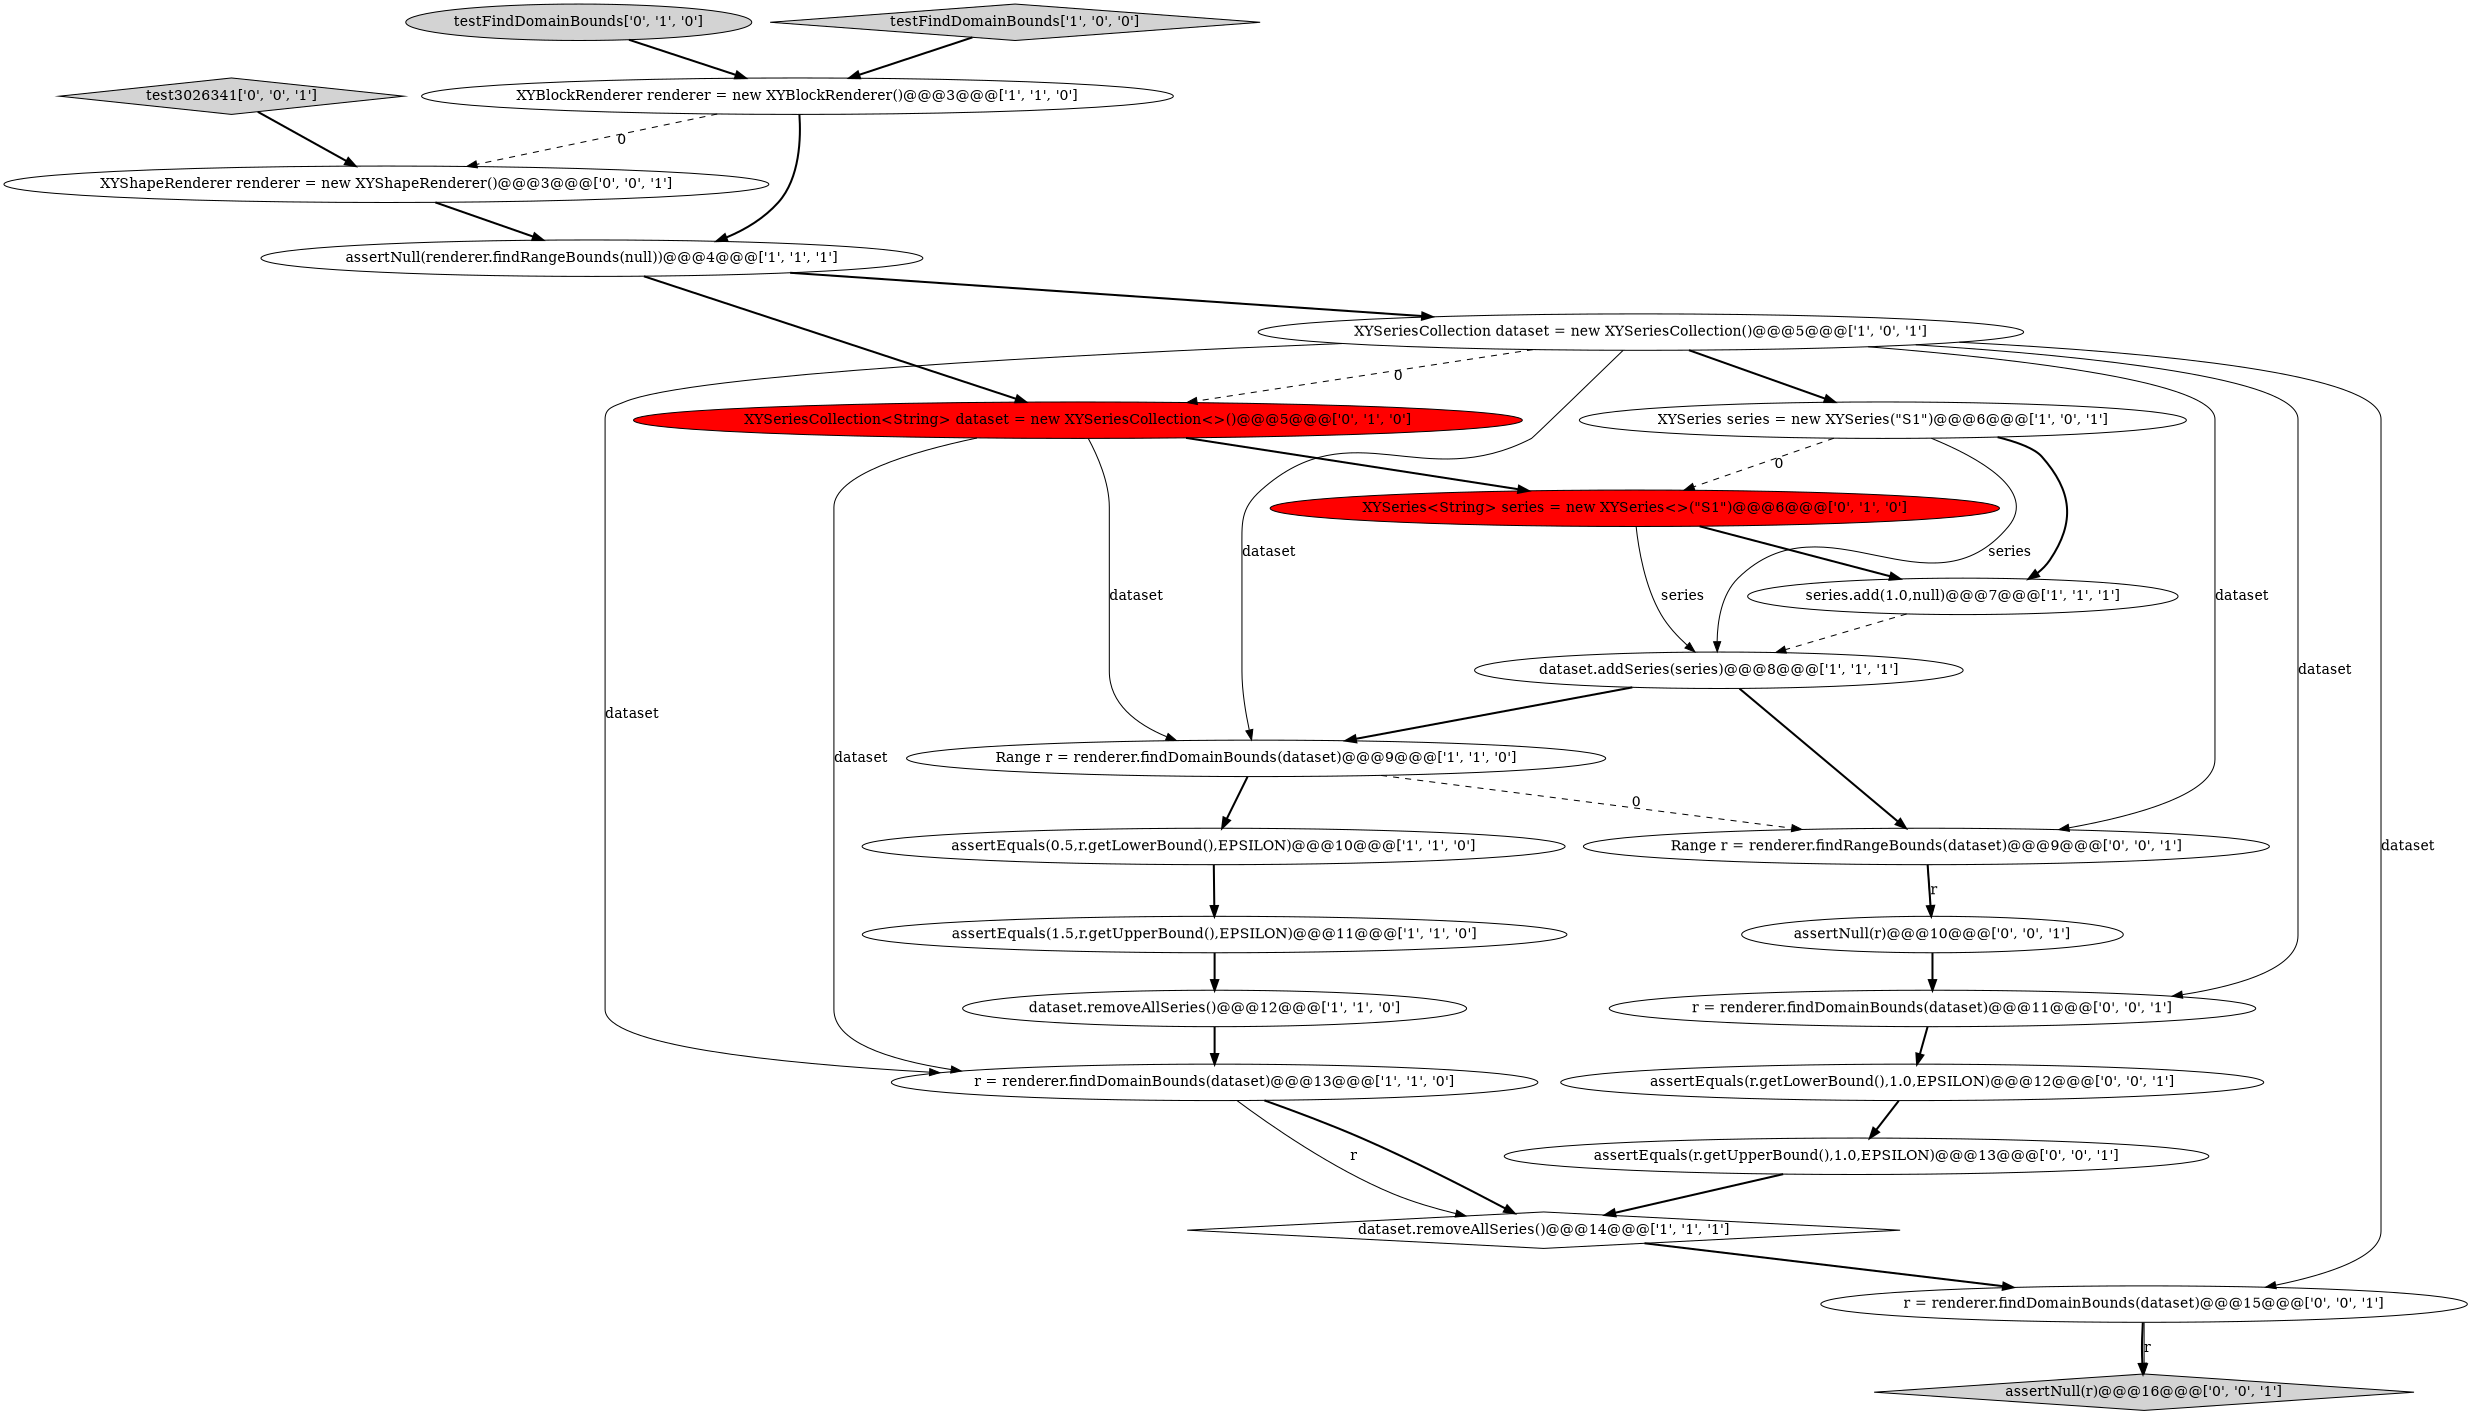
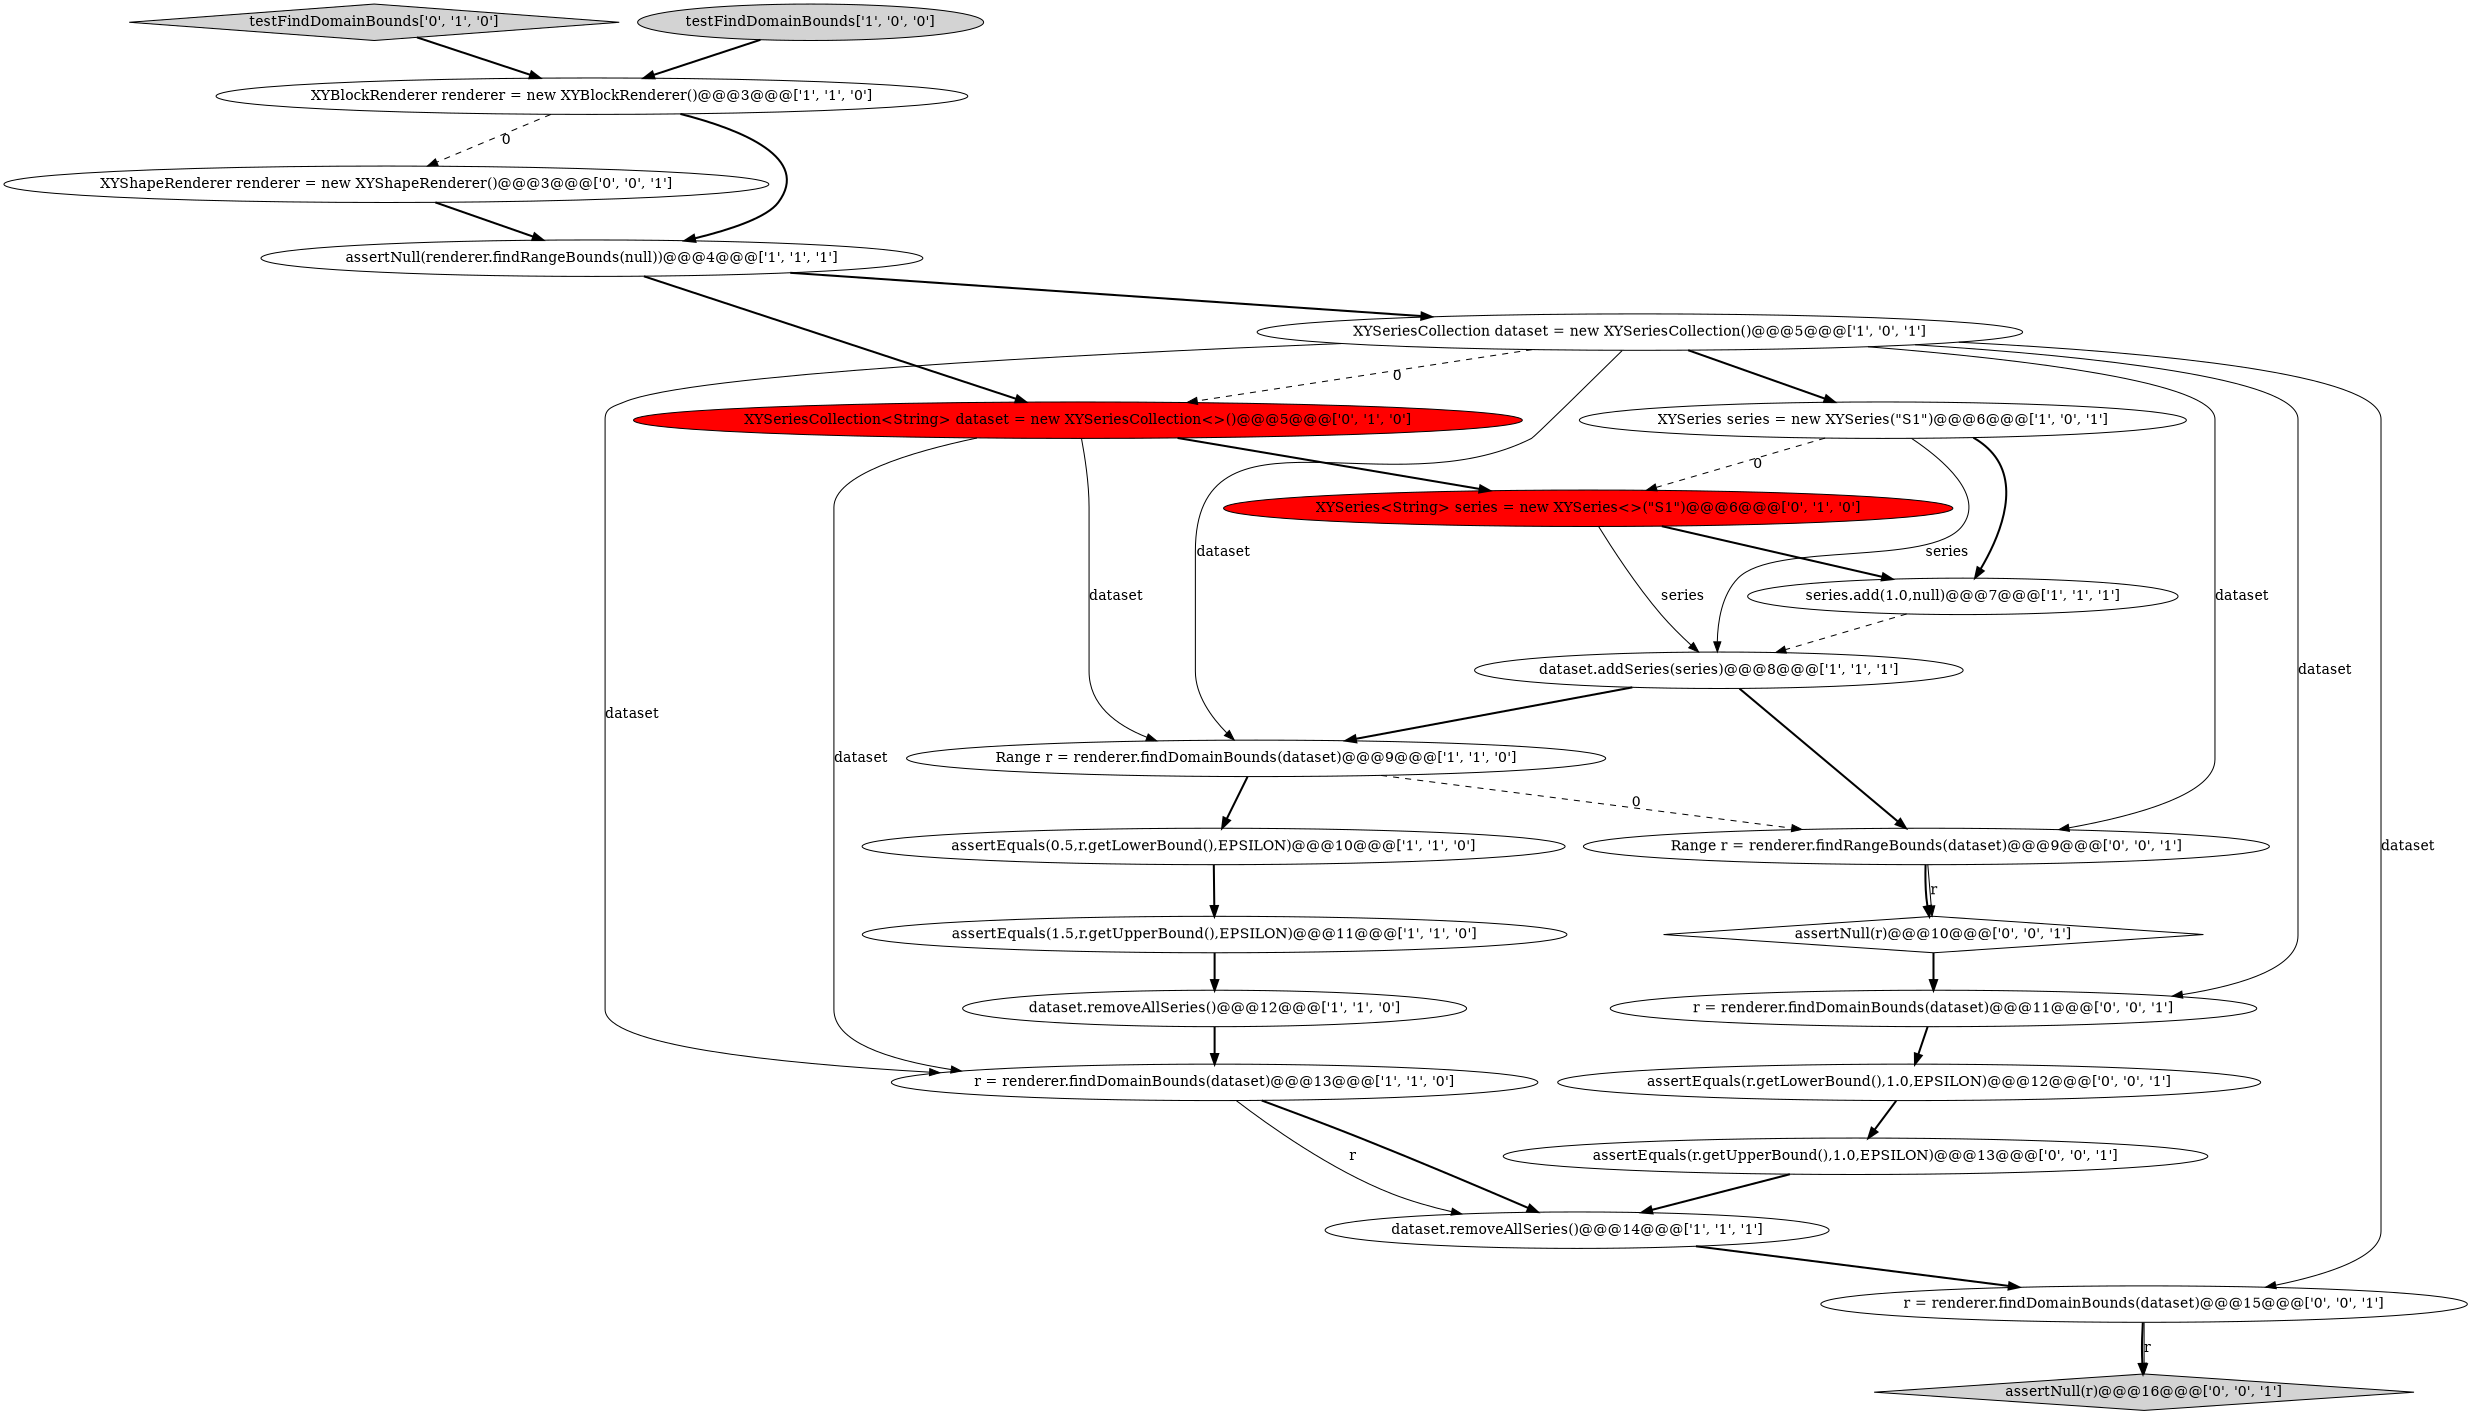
node "testFindDomainBounds['0', '1', '0']": shape ellipse -> diamond
node "testFindDomainBounds['1', '0', '0']": shape diamond -> ellipse
node "test3026341['0', '0', '1']": removed
node "assertNull(r)@@@10@@@['0', '0', '1']": shape ellipse -> diamond
node "dataset.removeAllSeries()@@@14@@@['1', '1', '1']": shape diamond -> ellipse
